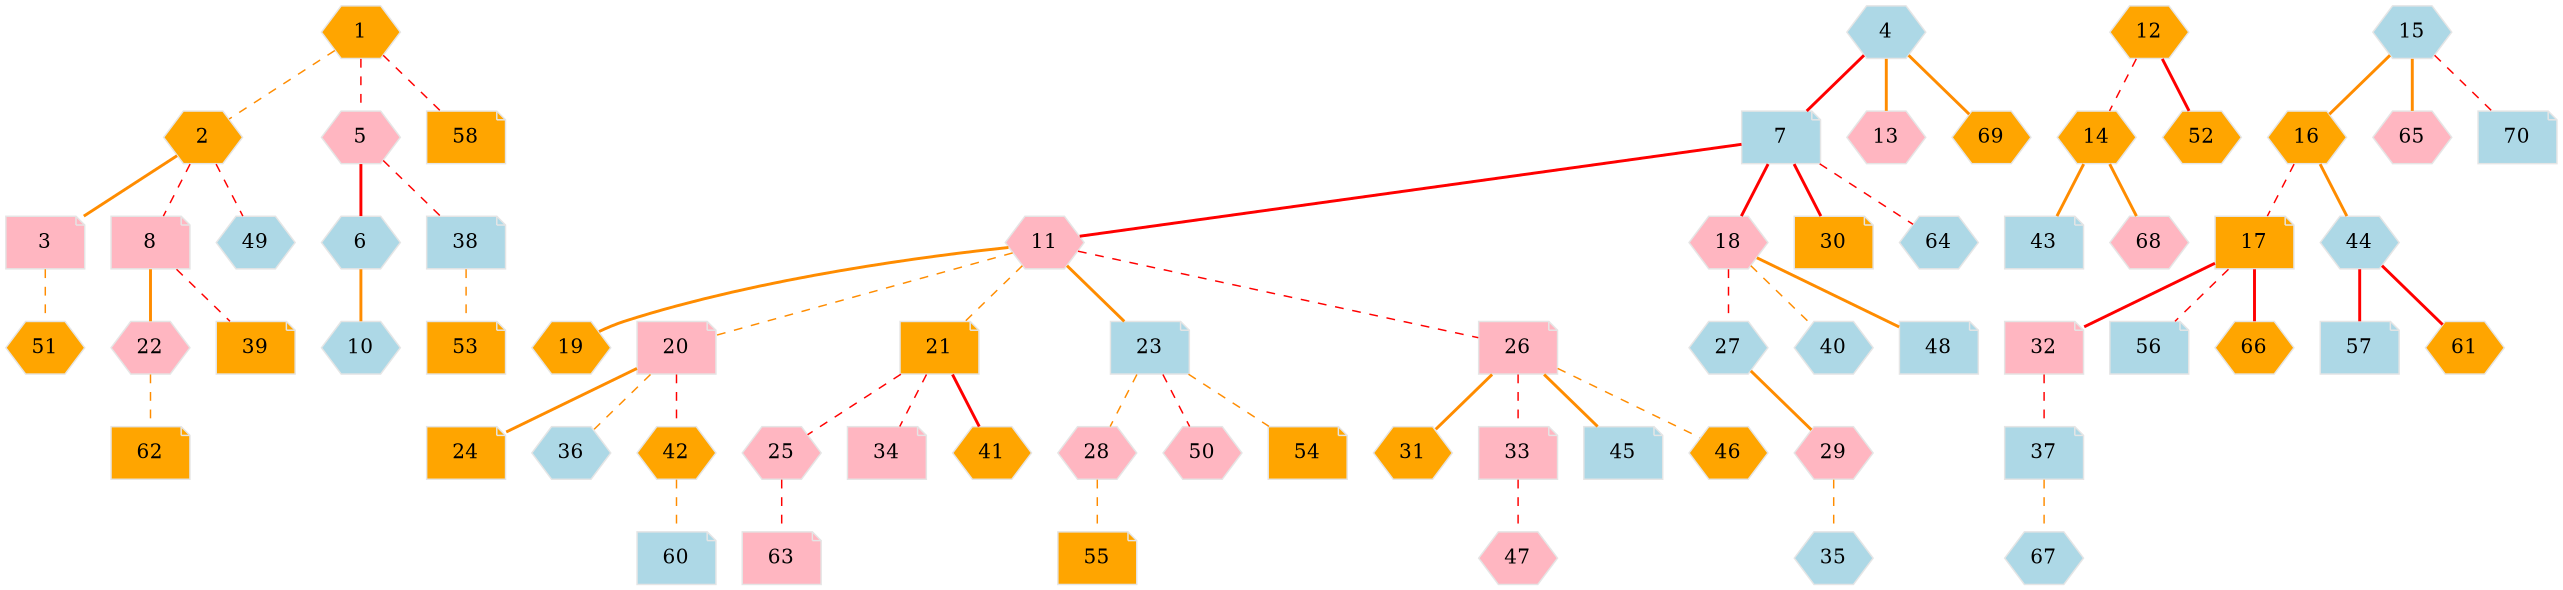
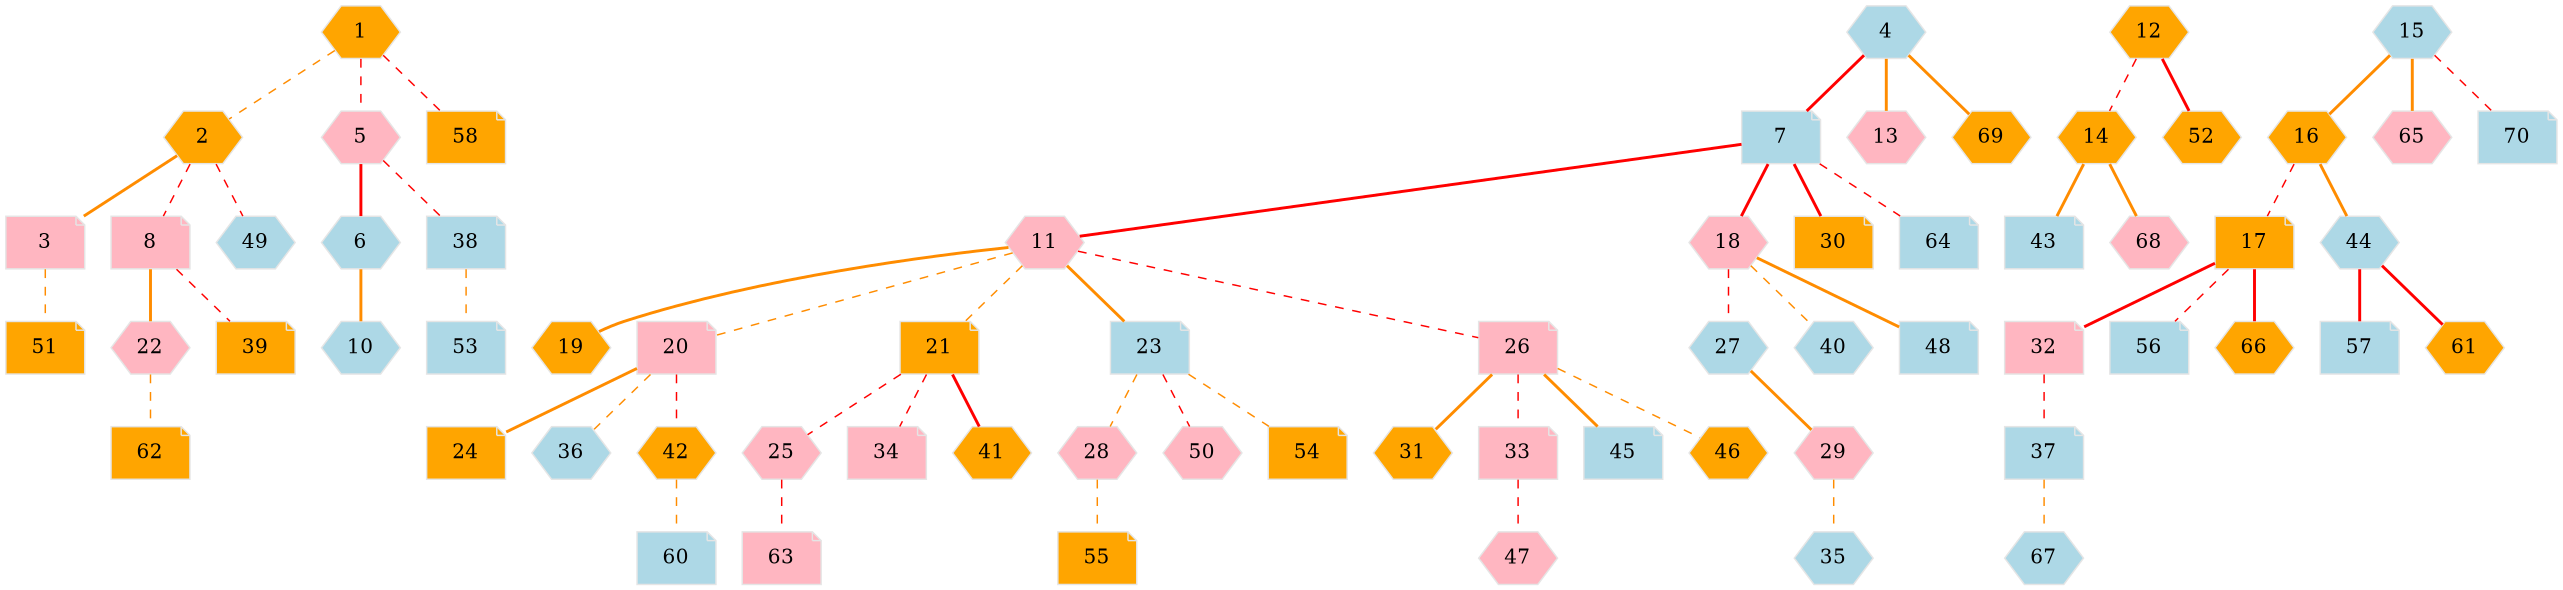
node "64": shape hexagon -> note
node "51": shape hexagon -> note
node "53": fillcolor orange -> lightblue
